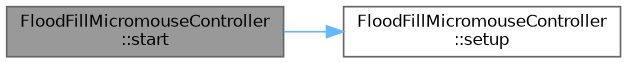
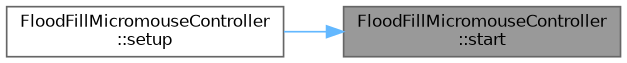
edge "FloodFillMicromouseController ::start" -> "FloodFillMicromouseController ::setup": reversed
